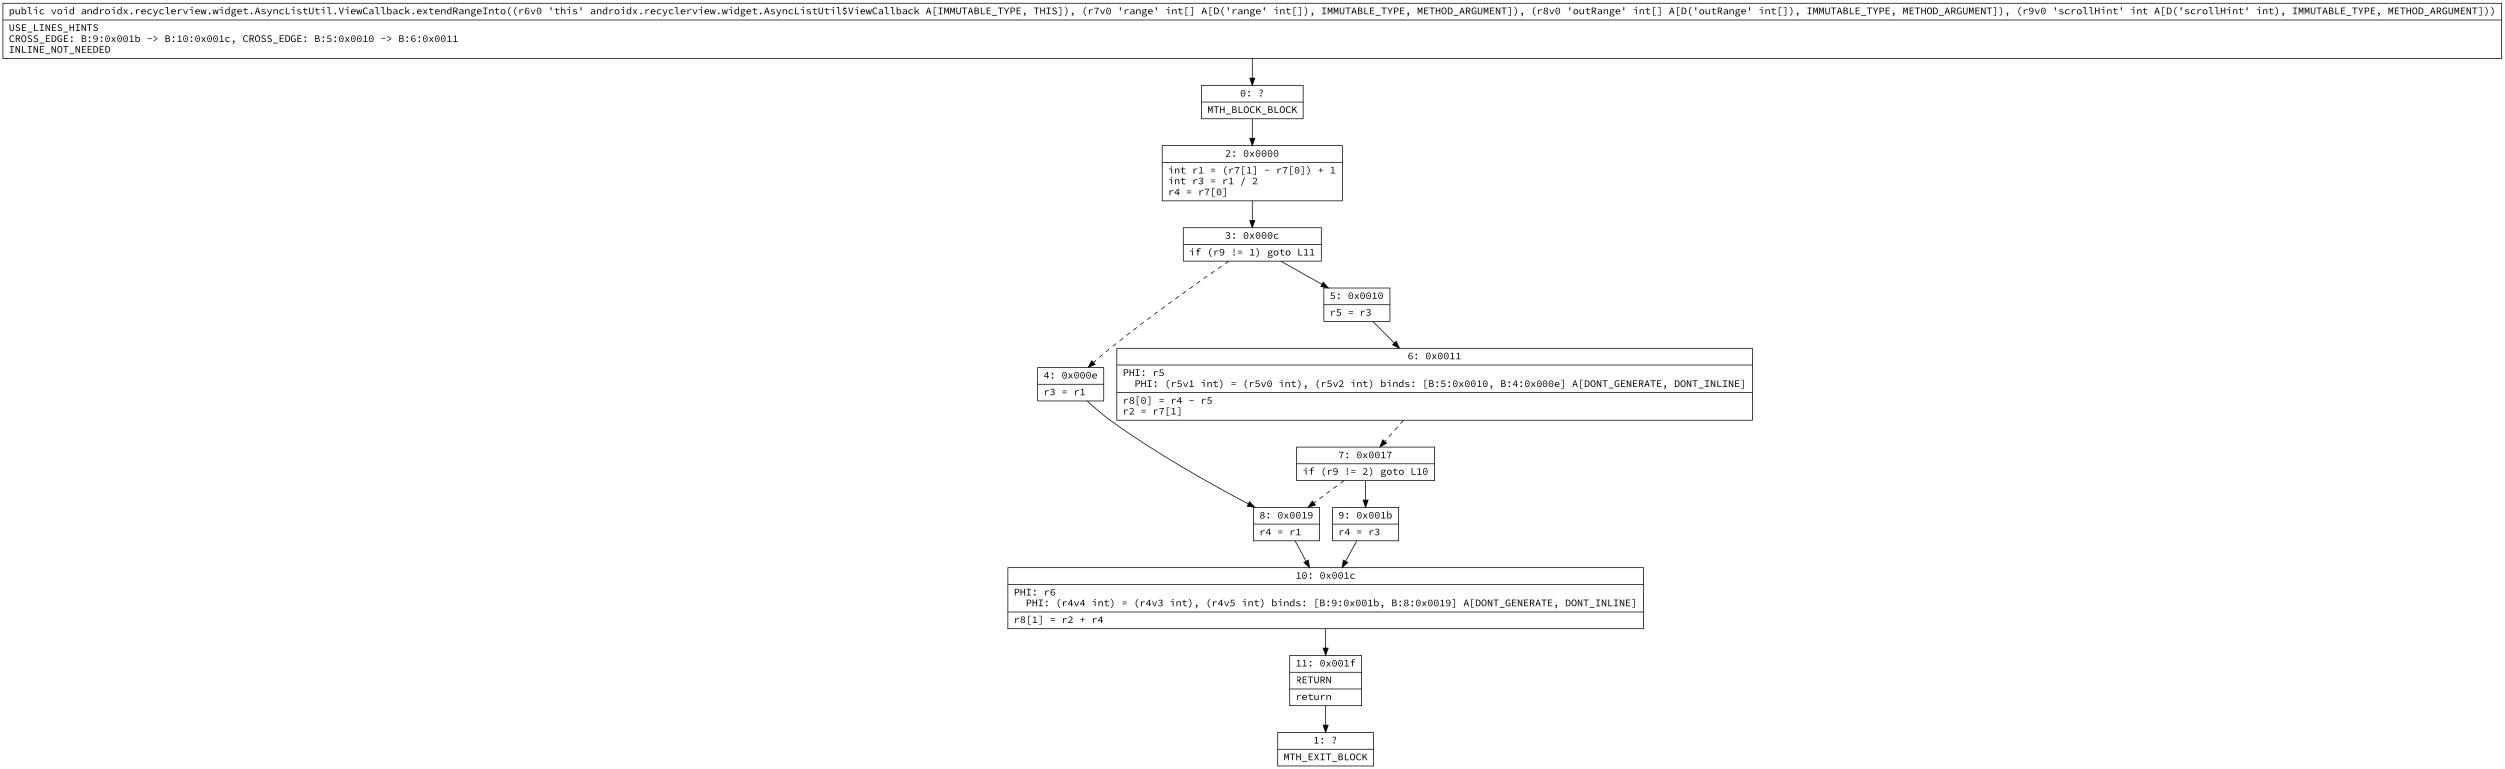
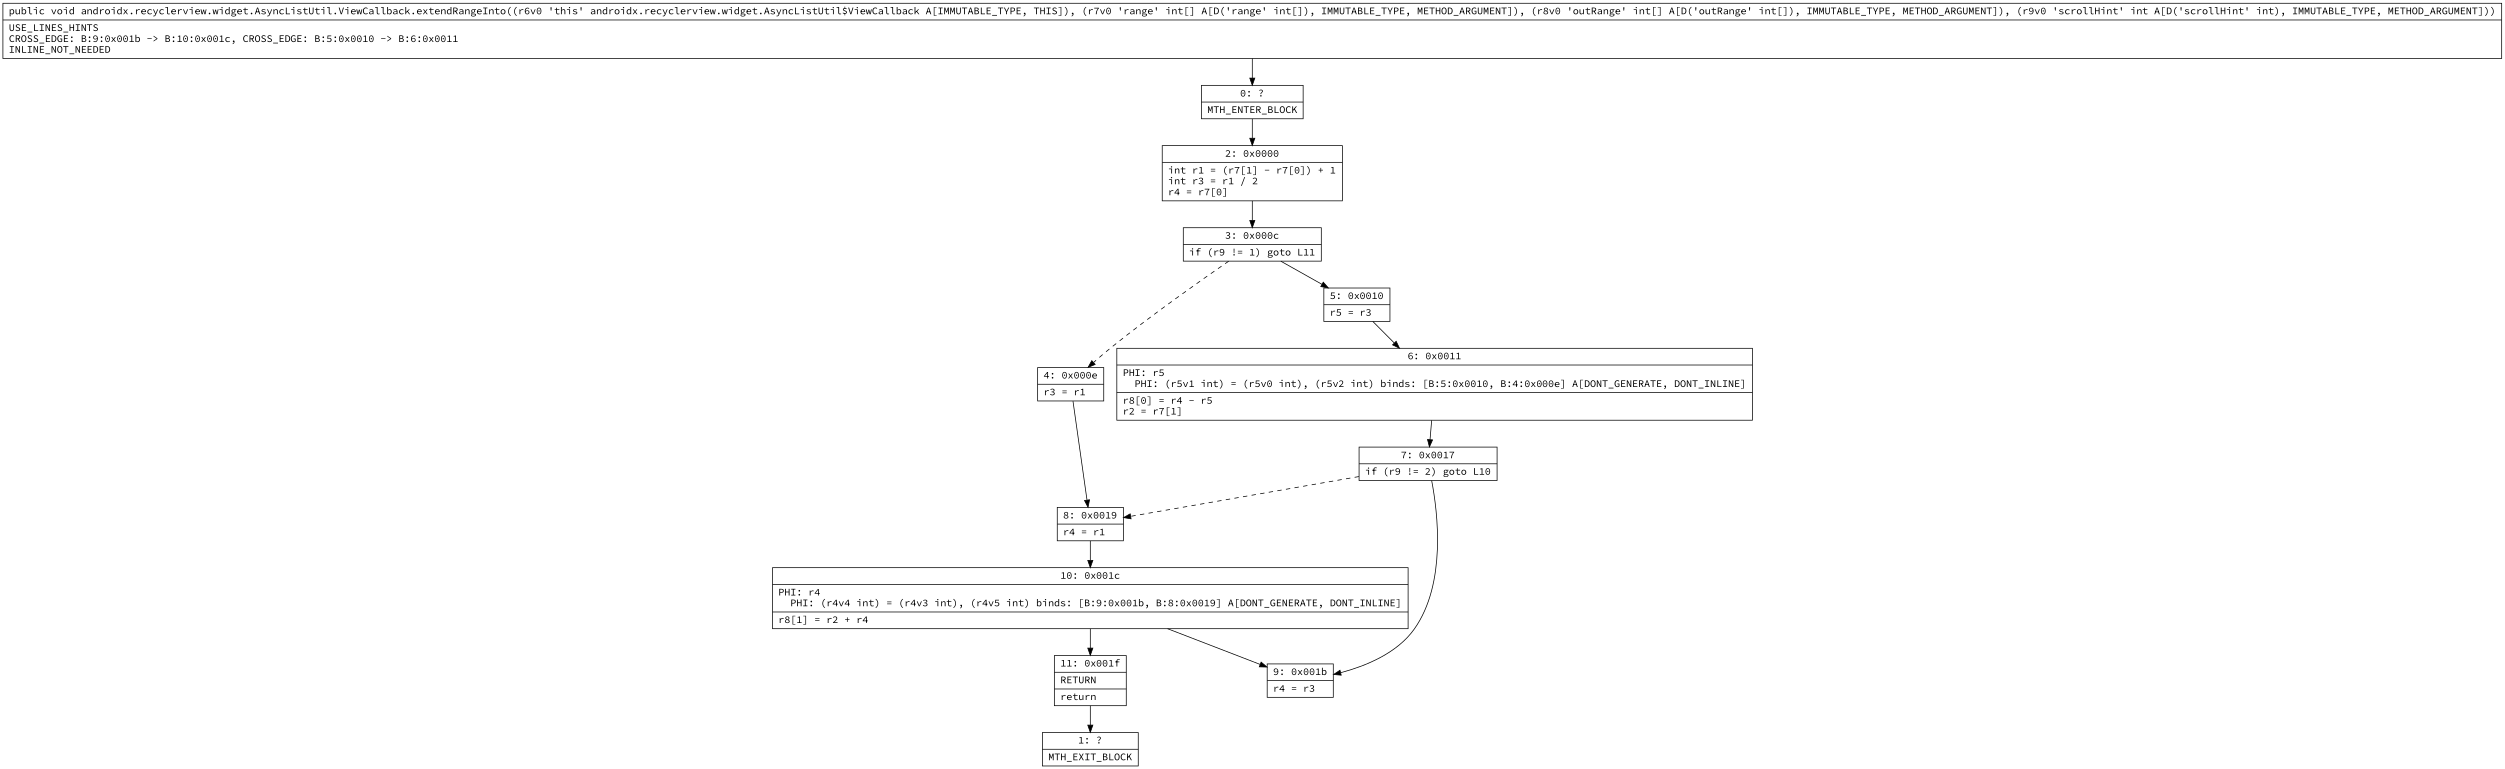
node "0: ?": text "MTH_BLOCK_BLOCK" -> "MTH_ENTER_BLOCK"
edge "6: 0x0011" -> "7: 0x0017": style dashed -> solid
edge "9: 0x001b" -> "10: 0x001c": reversed
node "10: 0x001c": text "PHI: r6" -> "PHI: r4"
